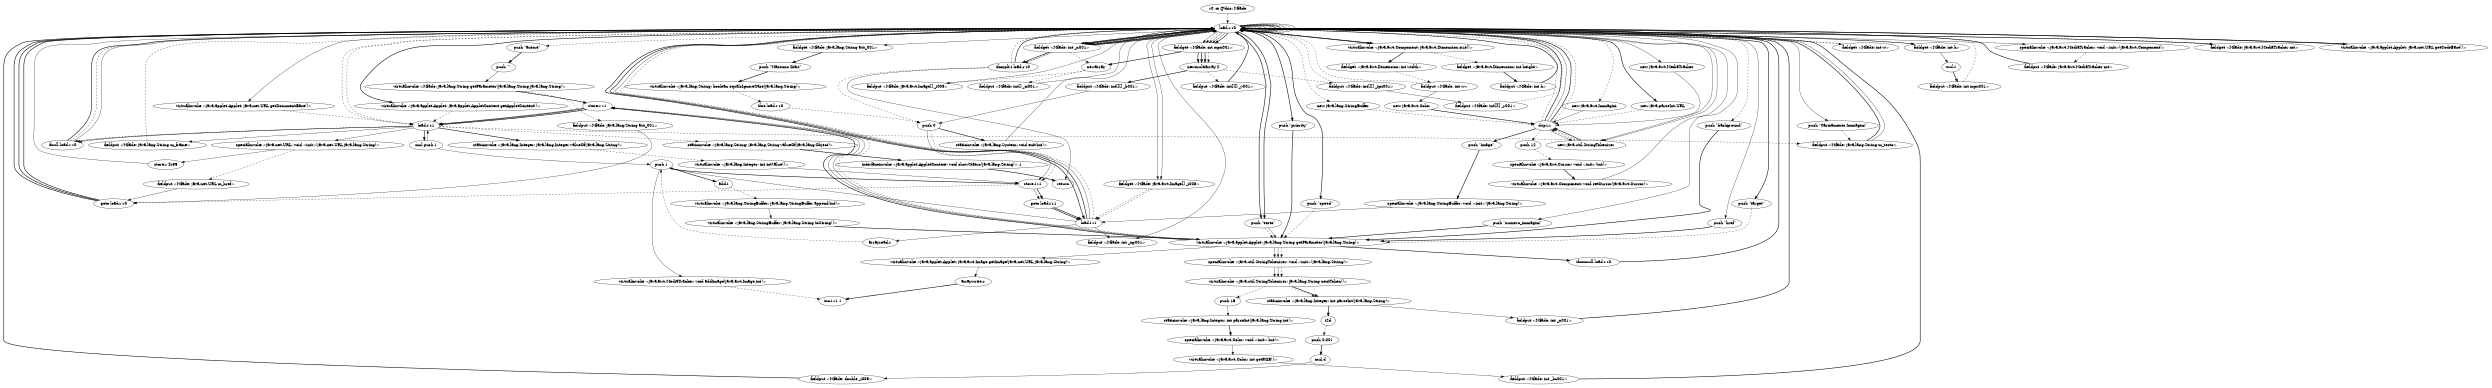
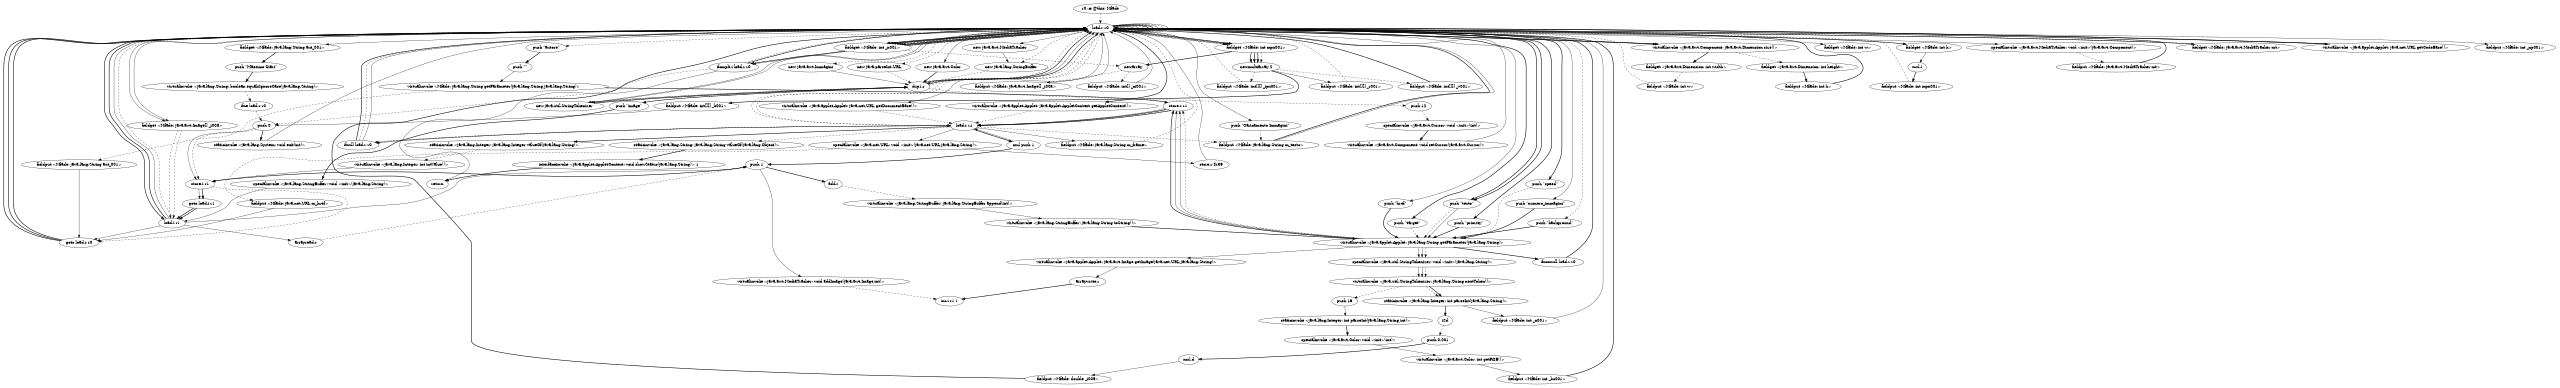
edge "load.r r0" -> "new java.parseInt.URL": style bold -> dashed
edge "fieldput <Mfade: int _n001>" -> "load.r r0": style bold -> solid
edge "fieldput <Mfade: int[][] _ipx001>" -> "fieldput <Mfade: int[][] _r001>": now "newmultiarray 2" -> "fieldput <Mfade: int[][] _r001>"
edge "fieldput <Mfade: int w>" -> "new java.awt.Color": now "load.r r0" -> "new java.awt.Color"
edge "new java.awt.MediaTracker" -> "dup1.r": now "new java.awt.MediaTracker" -> "new java.lang.StringBuffer"
edge "mul push 1" -> "push 1": style solid -> bold
edge "load.i r1" -> "fieldput <Mfade: int _np001>": now "load.i r1" -> "goto load.r r0"
